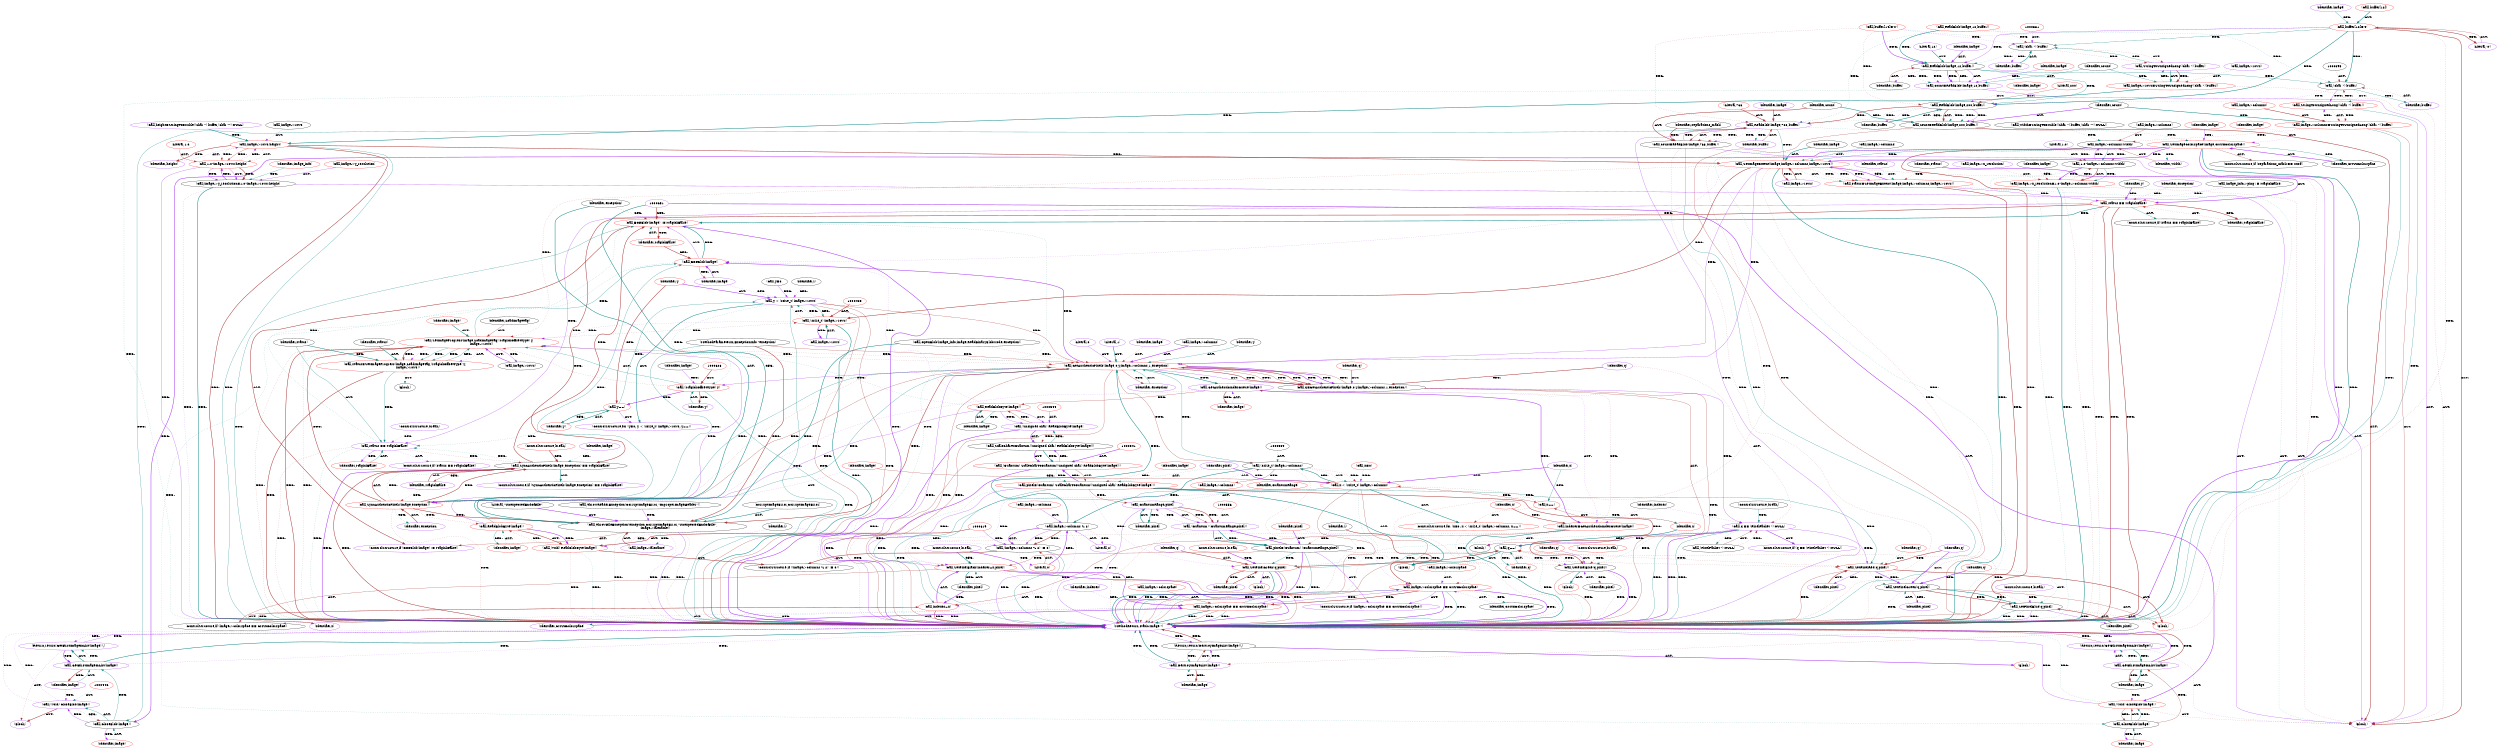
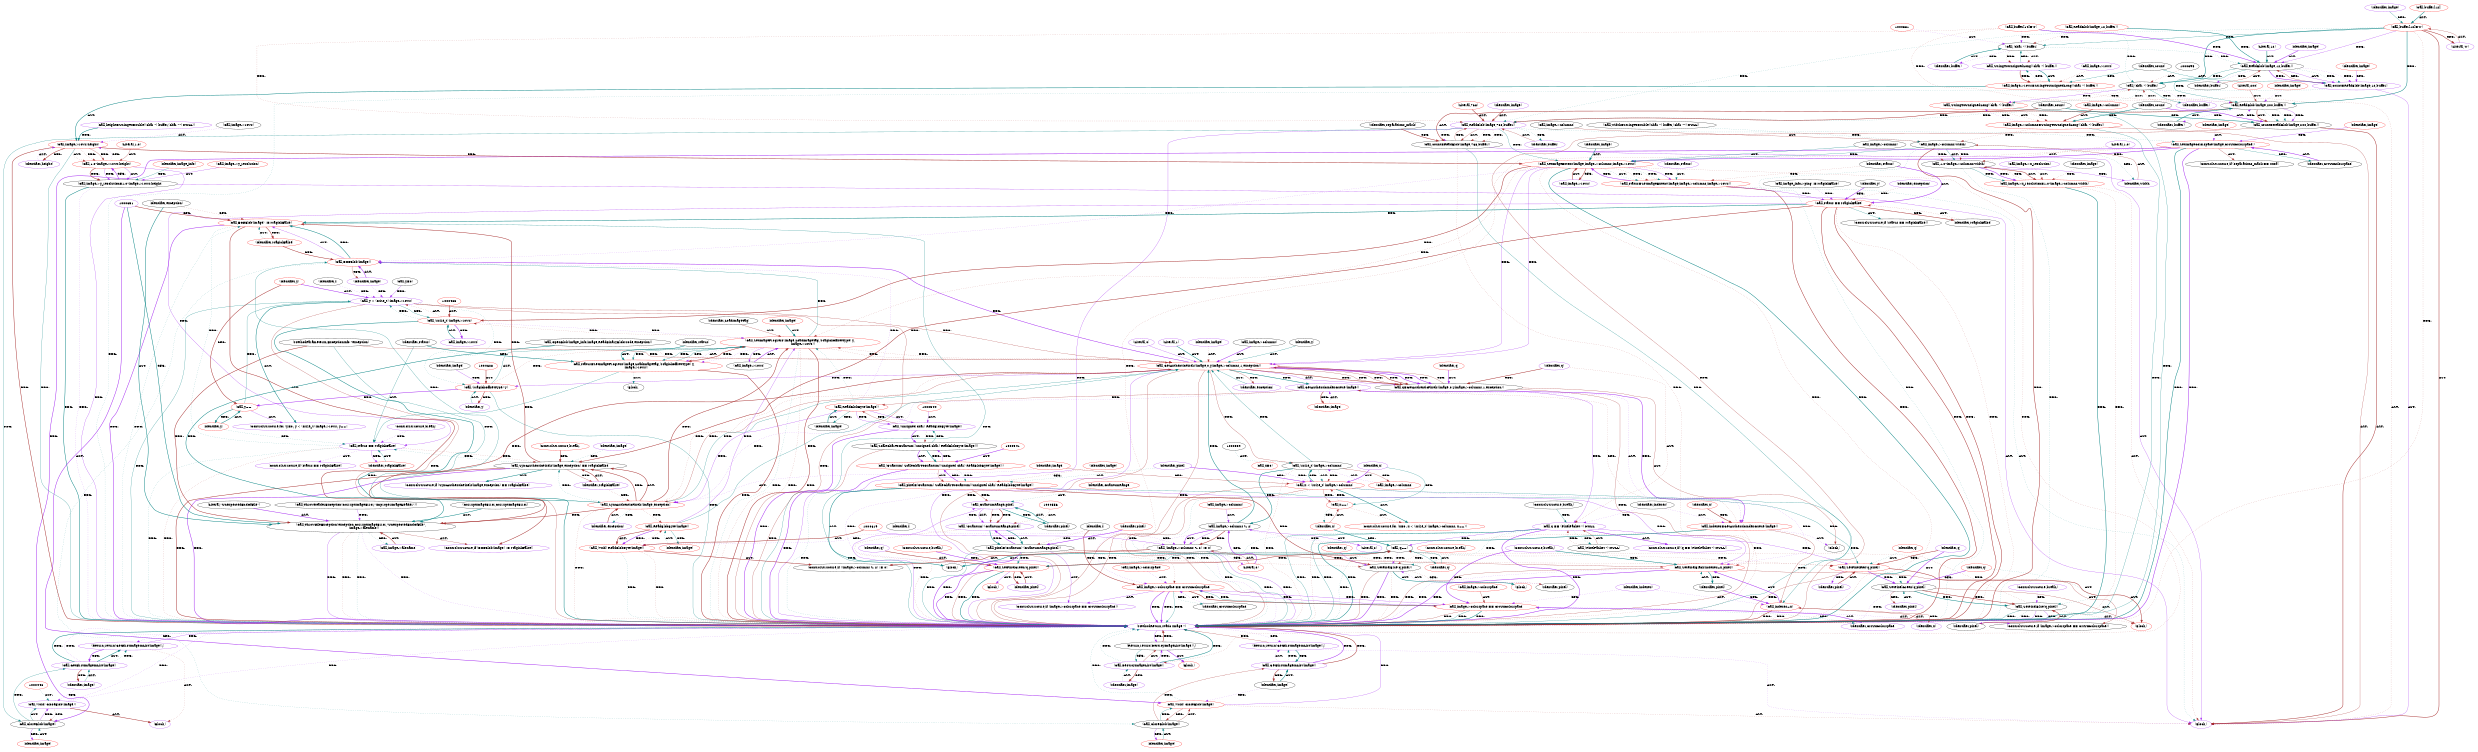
edge "(Call,image->rows=StringToUnsignedLong((char *) buffer))" -> "(Call,image->rows/height)": label "DDG: " -> "AST: "
edge "(Call,1.0*image->columns/width)" -> "(Call,image->columns/width)": now "(Call,1.0*image->columns/width)" -> "(Identifier,width)"
